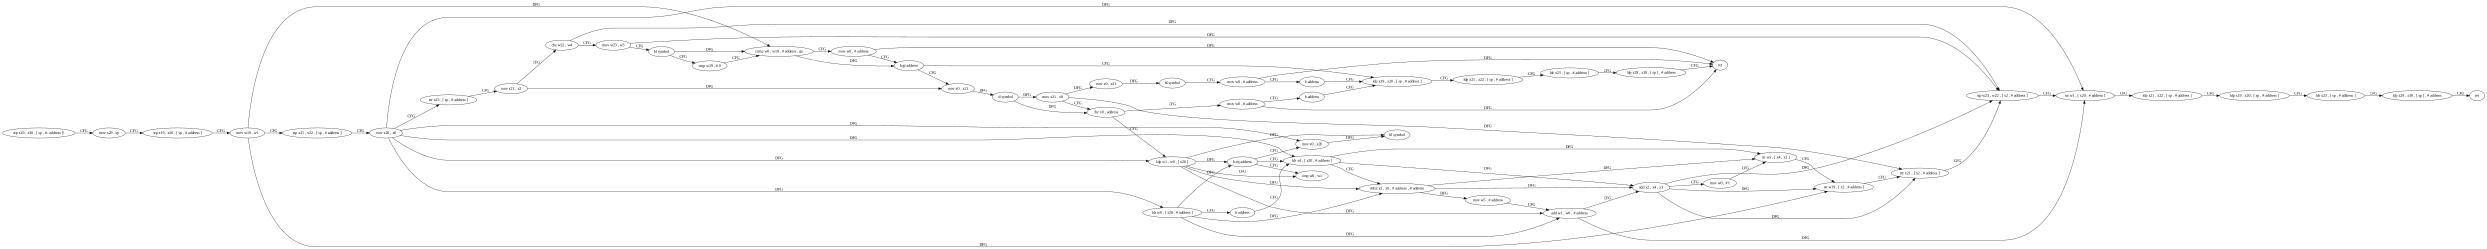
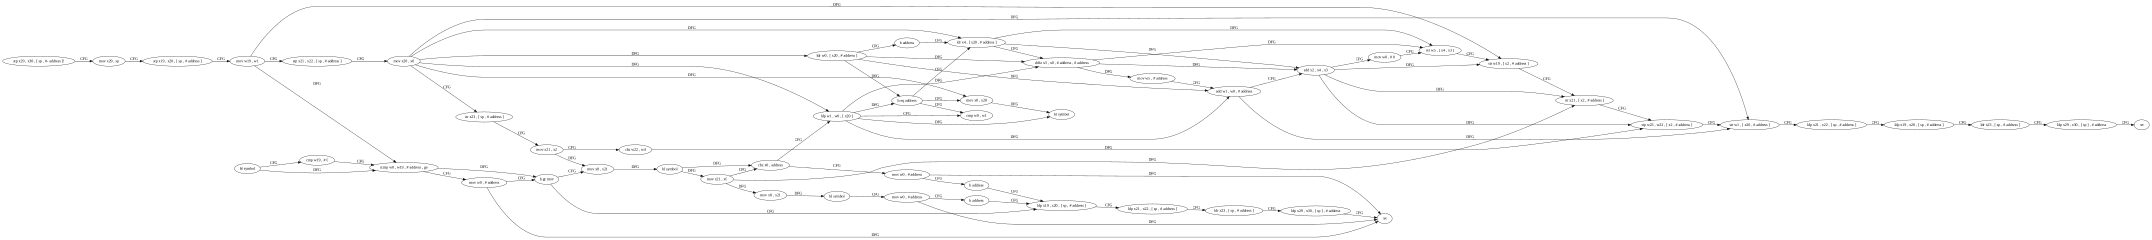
node "mov w23 , w3": removed
node "b.gt address": label "b.gt address" -> "b.gt mov"
